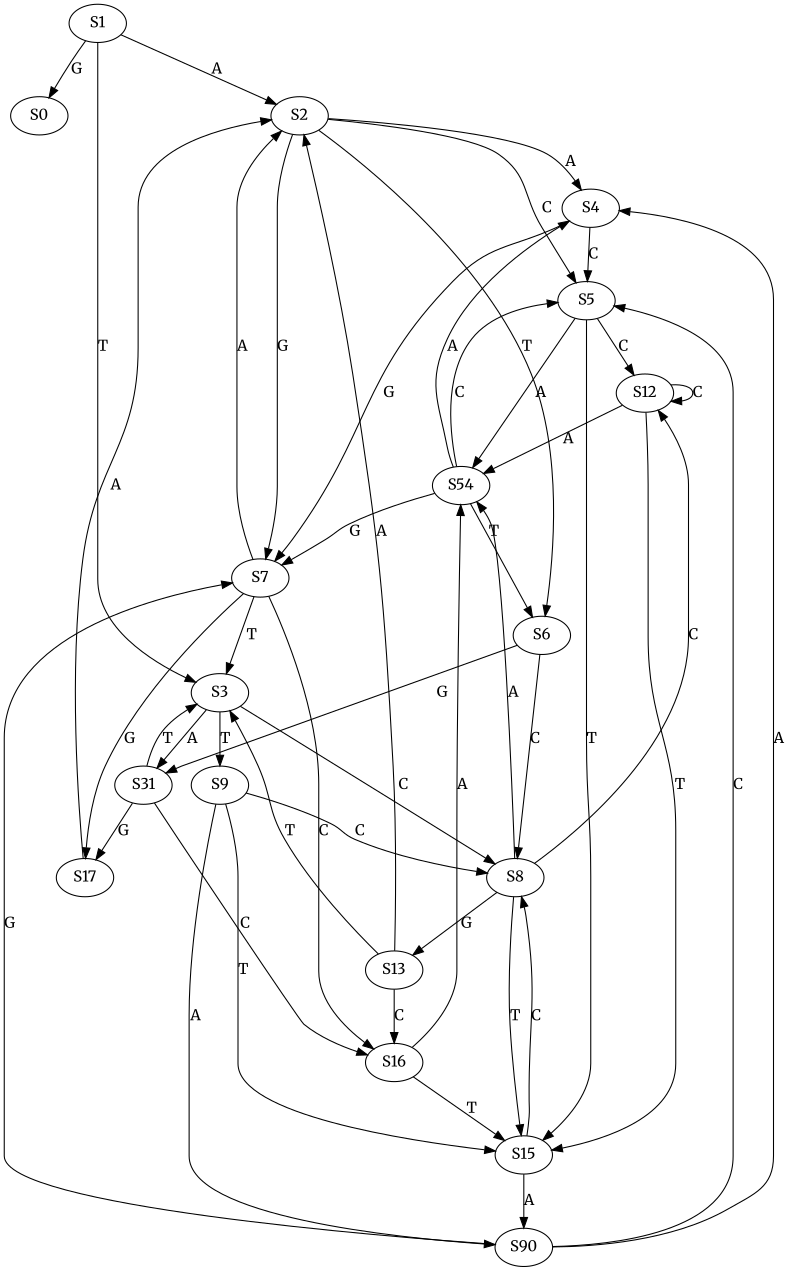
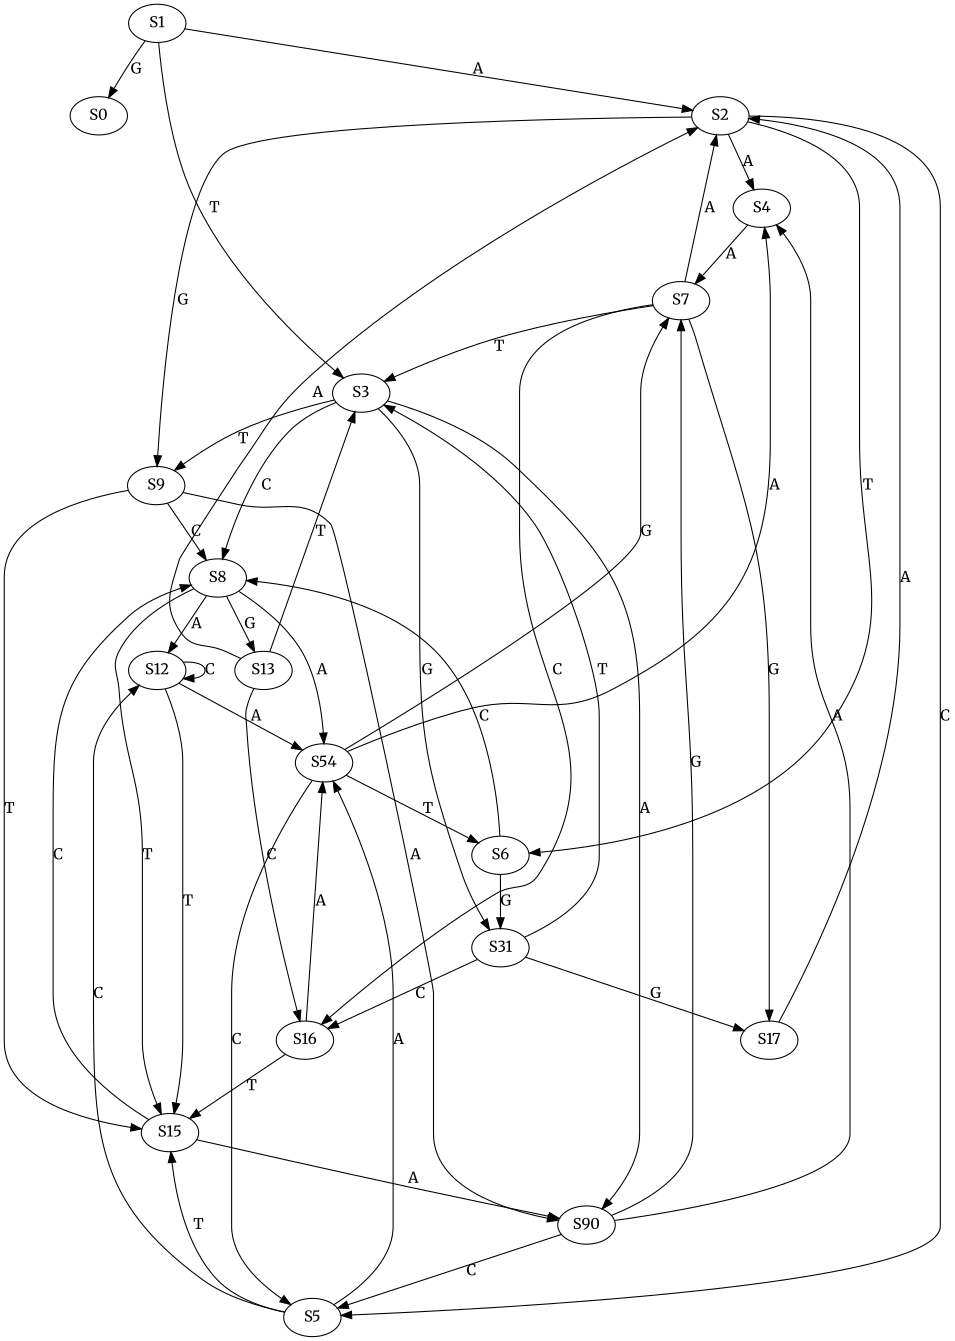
edge "S4" -> "S5": removed, label "C"
edge "S2" -> "S7": now "S2" -> "S9"
edge "S4" -> "S7": label "G" -> "A"
edge "S8" -> "S12": label "C" -> "A"
edge "S3" -> "S31": label "A" -> "G"
edge "S3" -> "S90": added, label "A"
